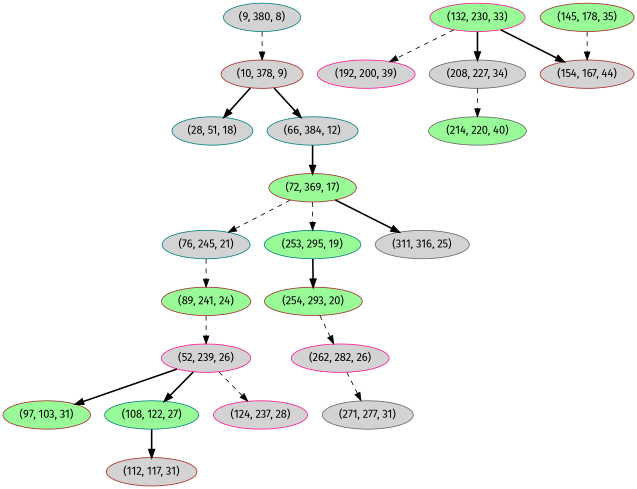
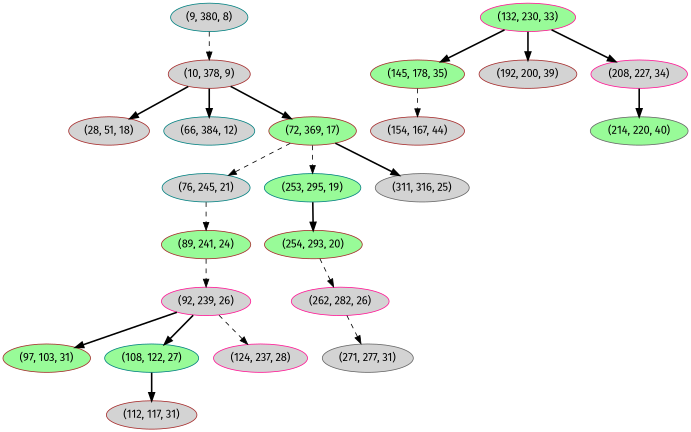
edge "(132, 230, 33)" -> "(192, 200, 39)": style dashed -> bold
edge "(132, 230, 33)" -> "(154, 167, 44)": now "(132, 230, 33)" -> "(145, 178, 35)"
node "(192, 200, 39)": color deeppink -> brown
node "(208, 227, 34)": color gray40 -> deeppink
edge "(208, 227, 34)" -> "(214, 220, 40)": style dashed -> bold
node "(28, 51, 18)": color teal -> brown
edge "(66, 384, 12)" -> "(72, 369, 17)": now "(10, 378, 9)" -> "(72, 369, 17)"
node "(52, 239, 26)": label "(52, 239, 26)" -> "(92, 239, 26)"
